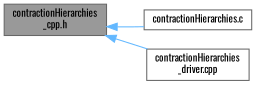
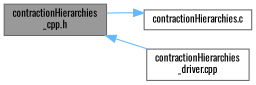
edge "contractionHierarchies.c" -> "contractionHierarchies _cpp.h": reversed
